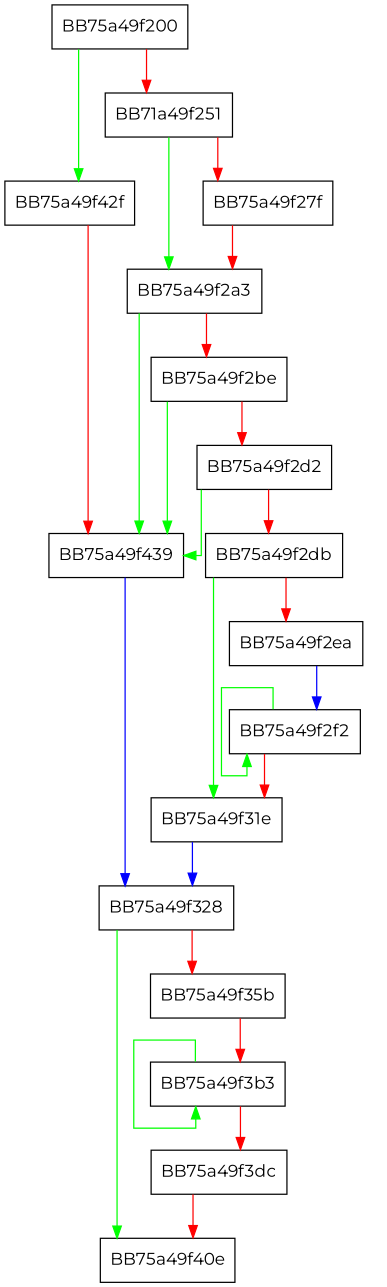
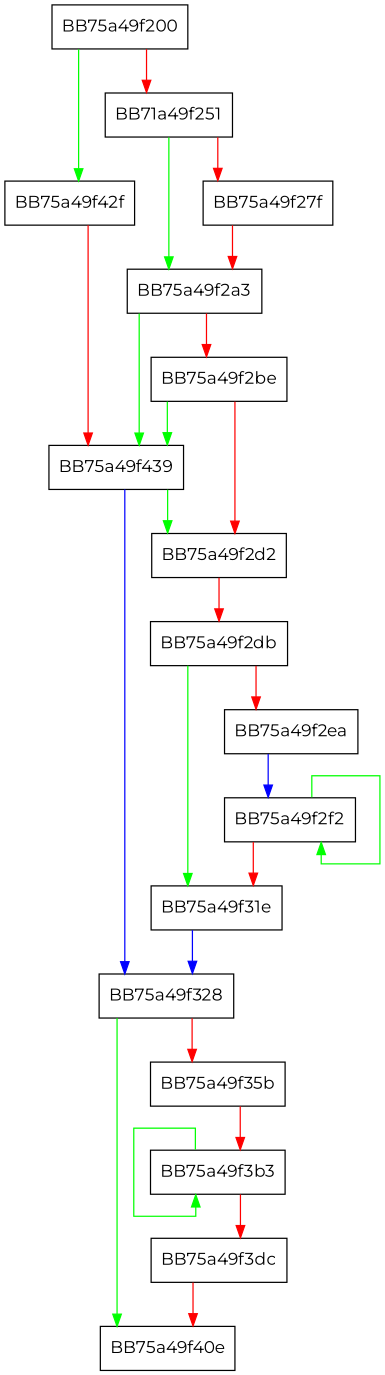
edge "BB75a49f2d2" -> "BB75a49f439": reversed
